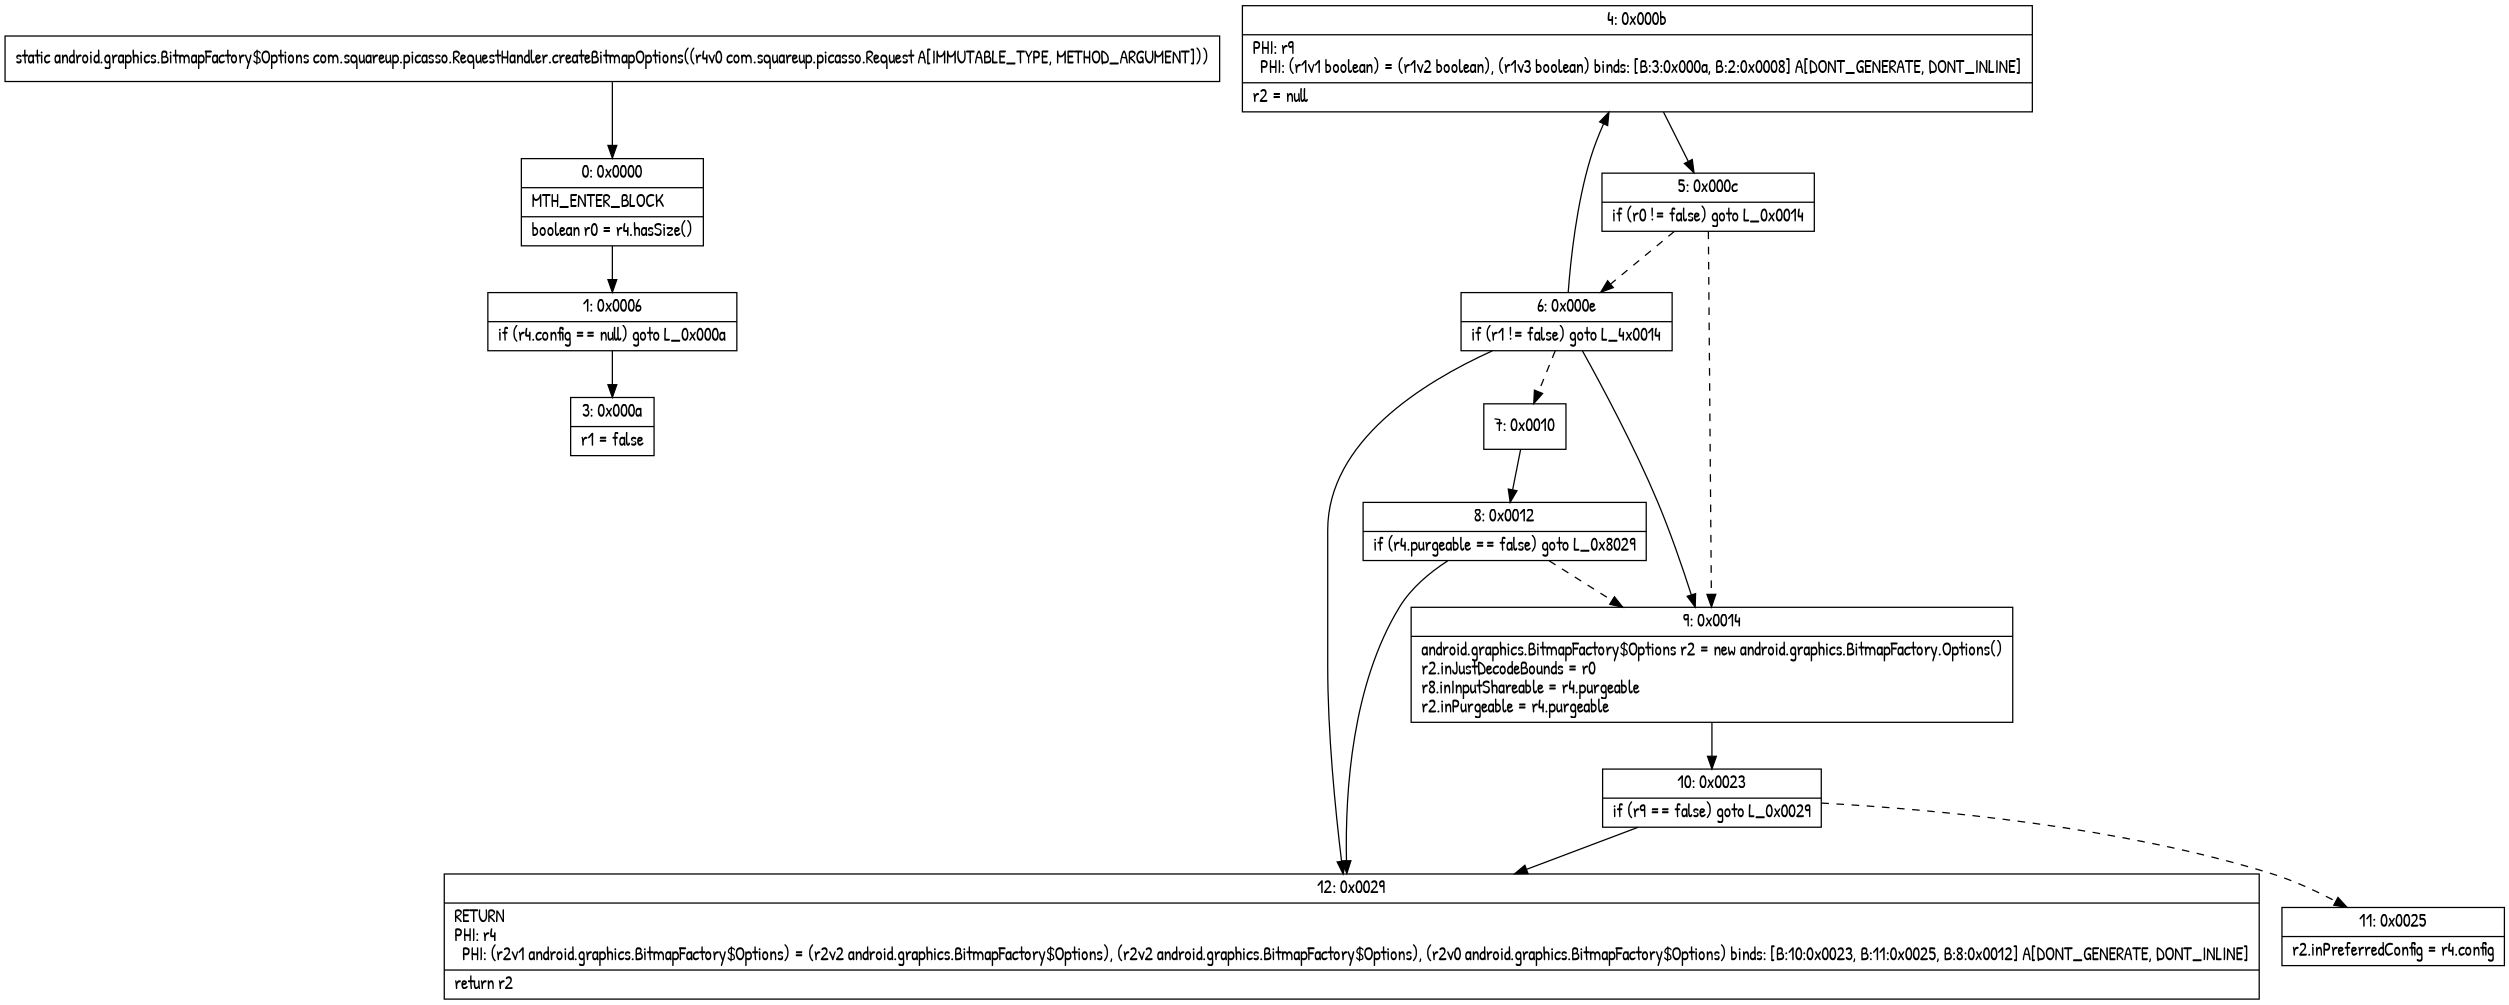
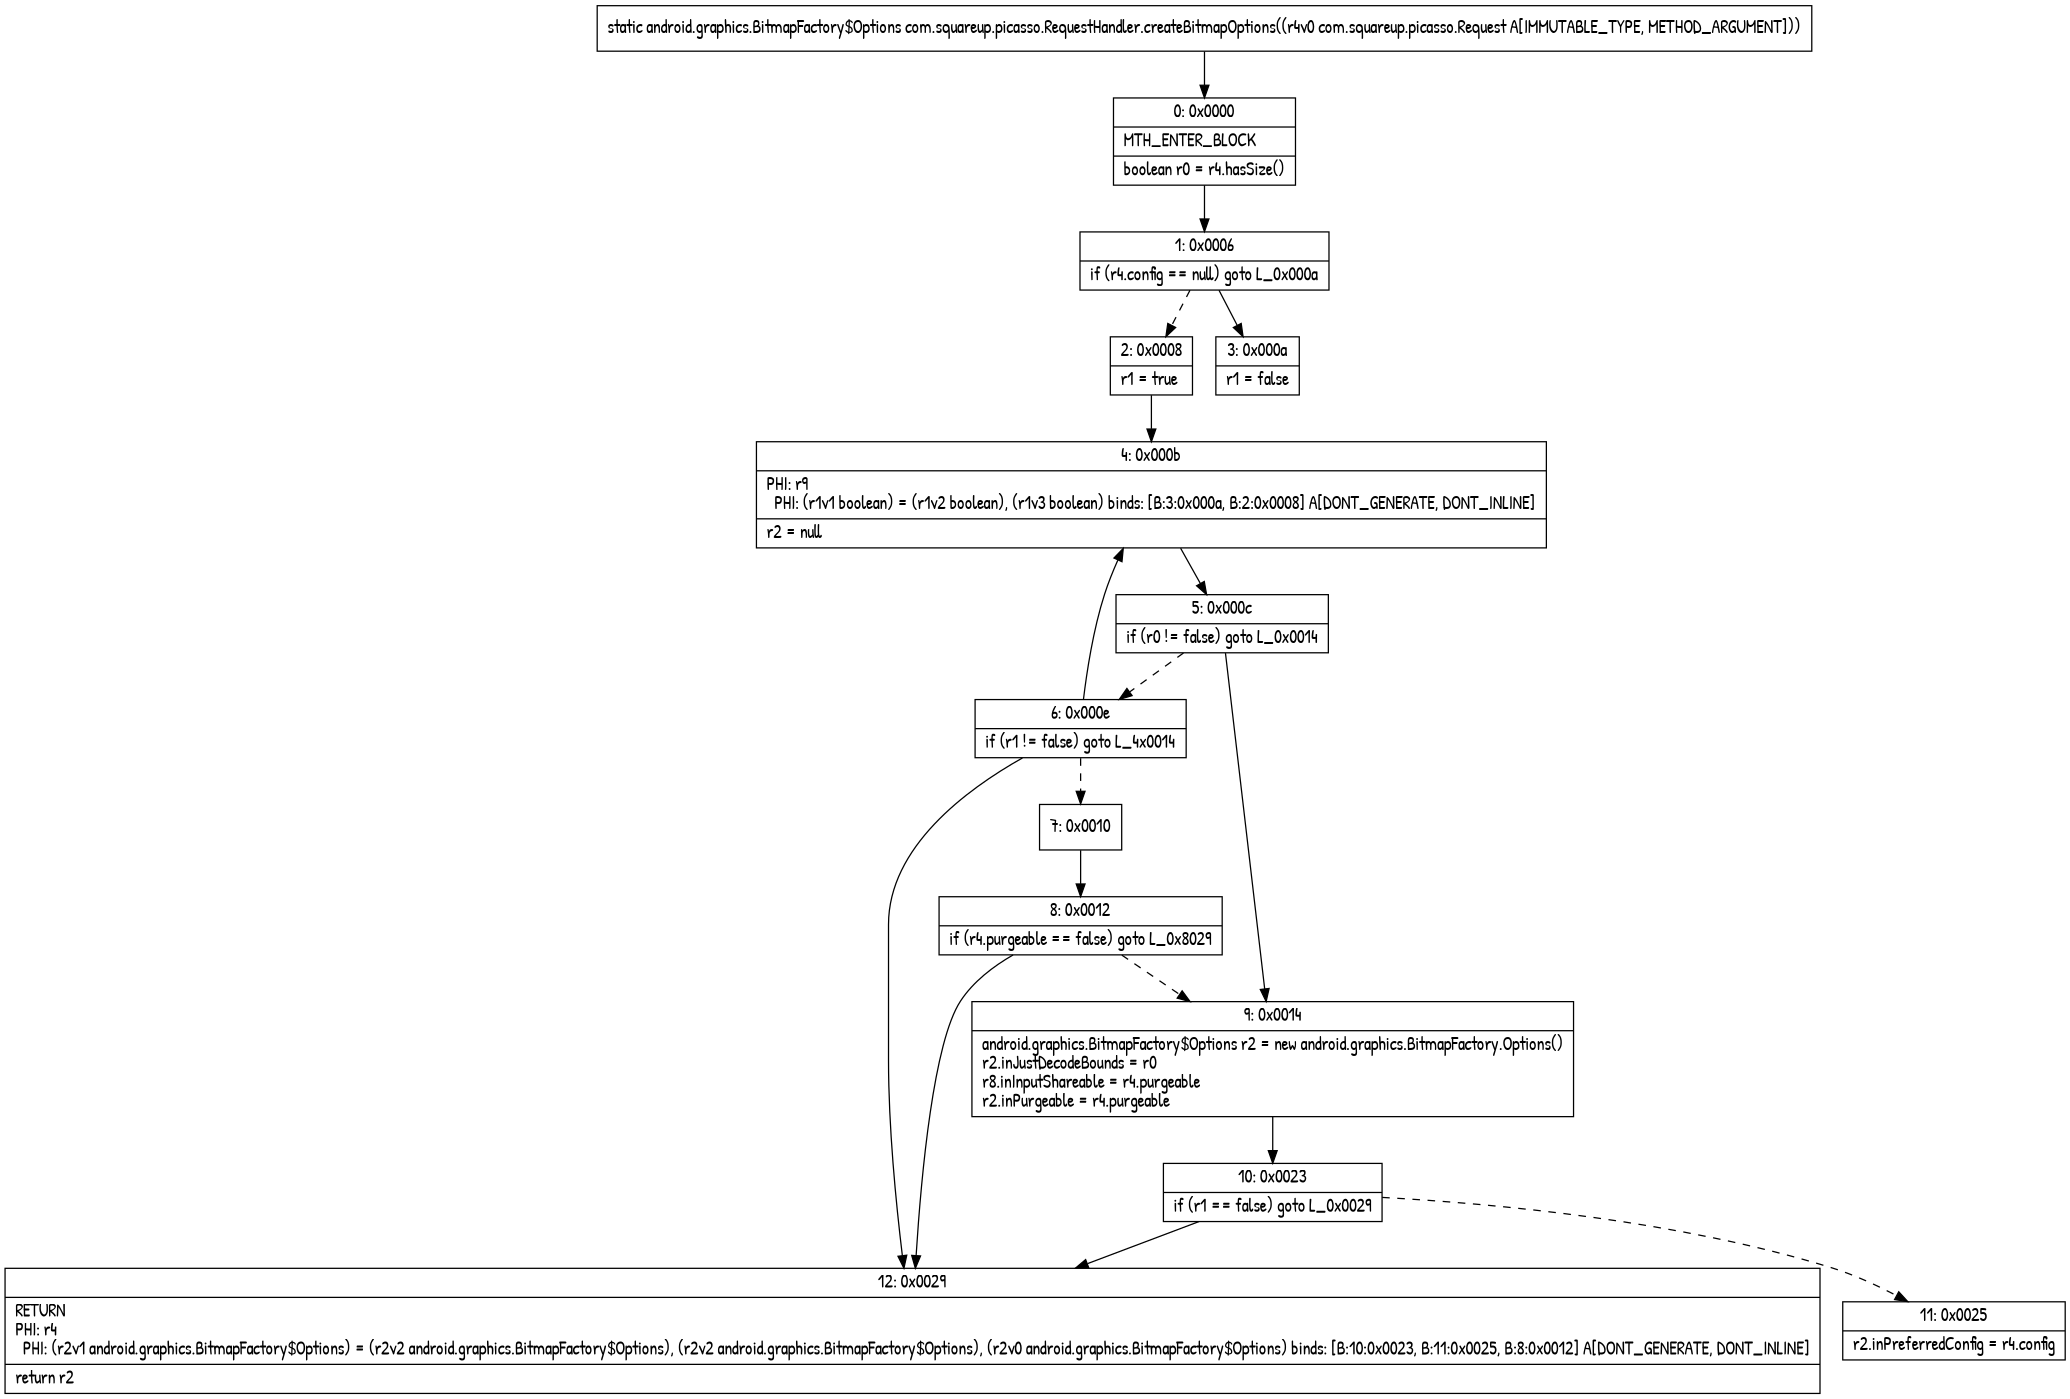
node "2: 0x0008": added
edge "5: 0x000c" -> "9: 0x0014": style dashed -> solid
edge "6: 0x000e" -> "9: 0x0014": removed
node "10: 0x0023": text "if (r9 == false) goto L_0x0029" -> "if (r1 == false) goto L_0x0029"
